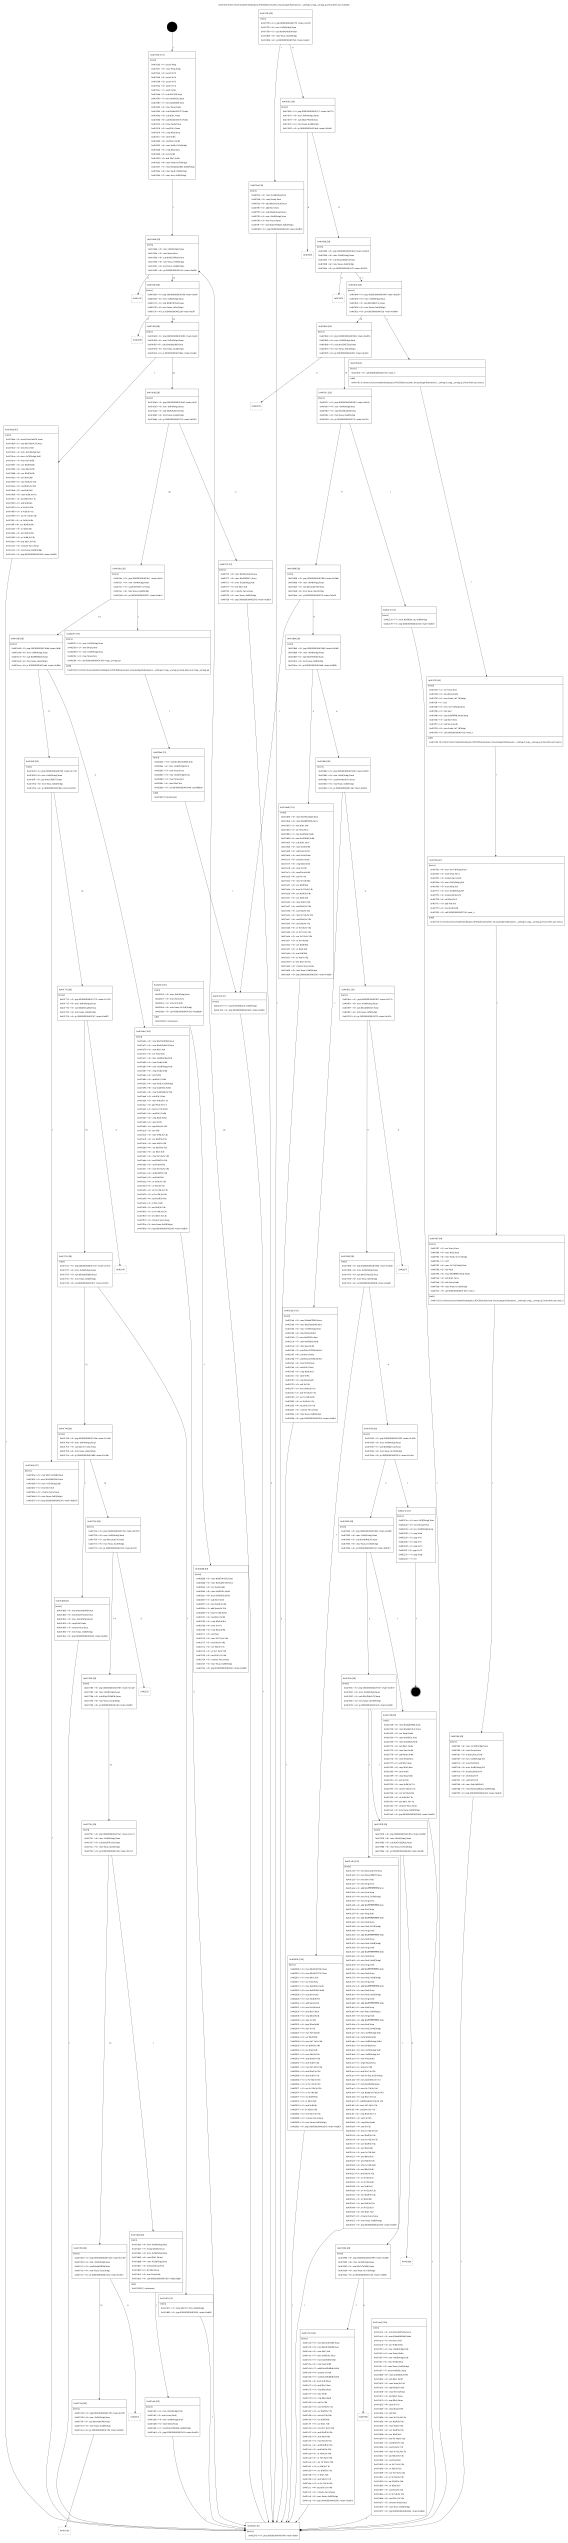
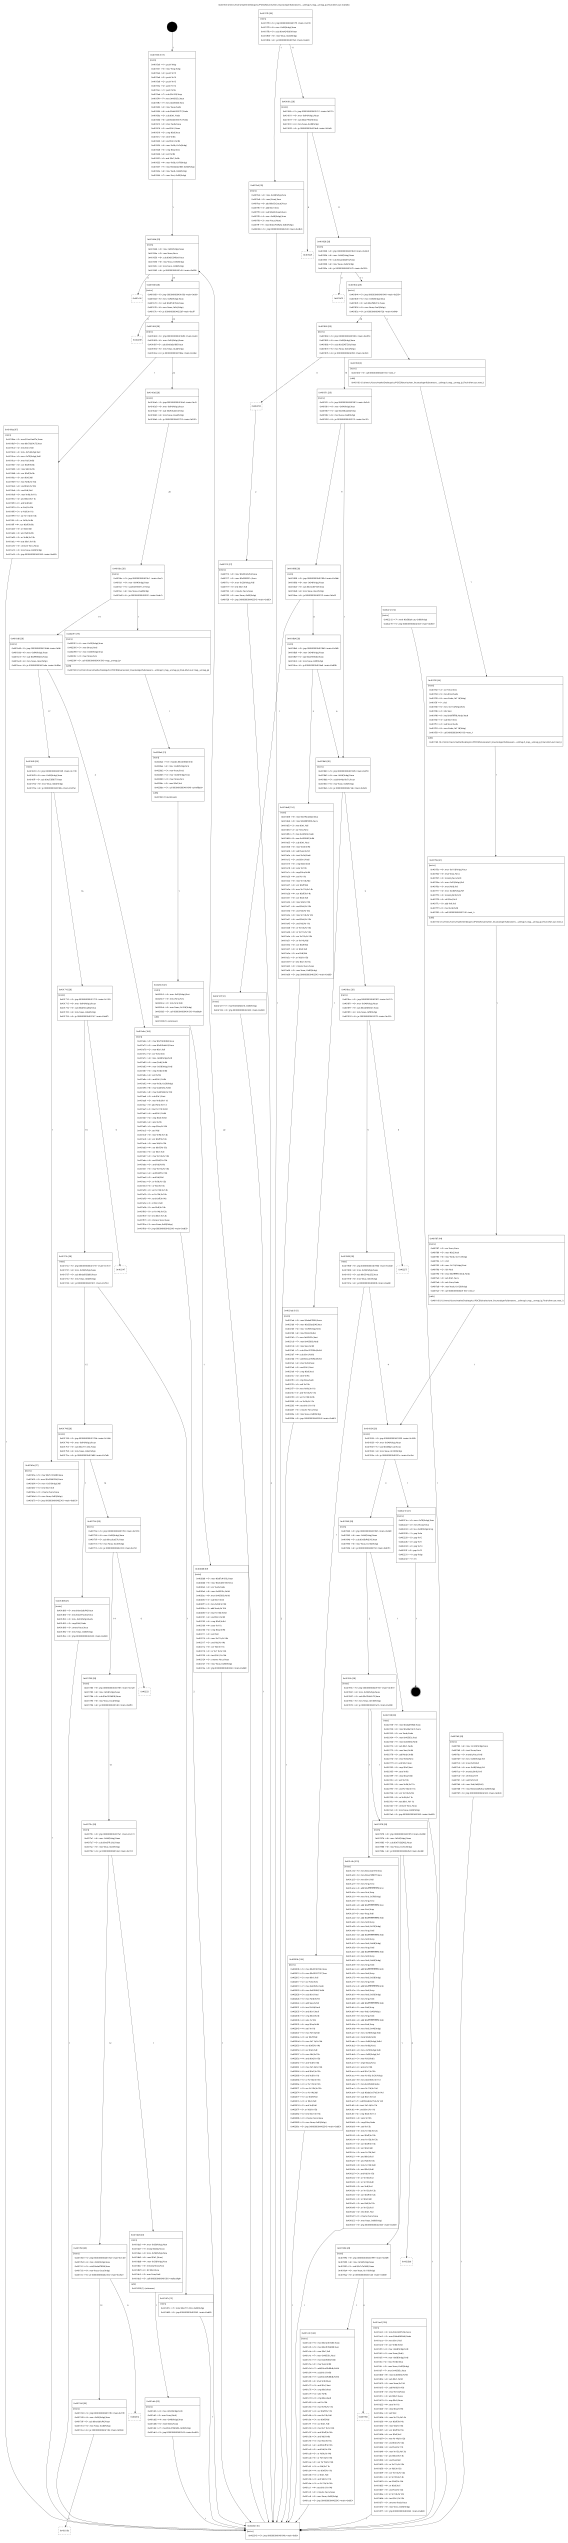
edge "0x4016a0 [28]" -> "0x401f12 [27]": now "0x402290" -> "0x401f12 [27]"
edge "0x40187c [28]" -> "0x402212 [12]": now "0x40187c [28]" -> "0x4018d0 [28]"
edge "0x4020a4 [31]" -> "0x40212f [12]": now "0x4020a4 [31]" -> "0x4020c3 [21]"
edge "0x401f87 [44]" -> "0x401fb3 [49]": now "0x401f87 [44]" -> "0x401924 [28]"
edge "0x4020d8 [87]" -> "0x402343 [5]": added, label "1"
